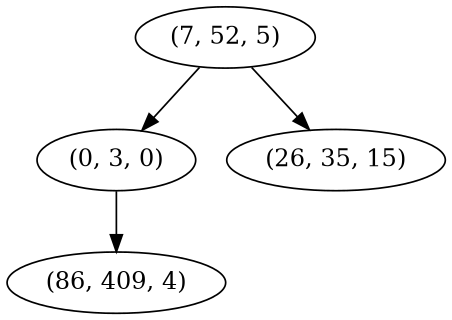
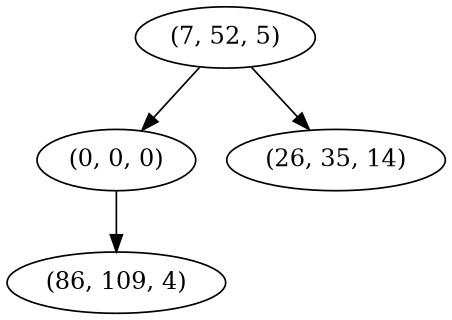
node "(0, 3, 0)": label "(0, 3, 0)" -> "(0, 0, 0)"
node "(26, 35, 15)": label "(26, 35, 15)" -> "(26, 35, 14)"
node "(86, 409, 4)": label "(86, 409, 4)" -> "(86, 109, 4)"
